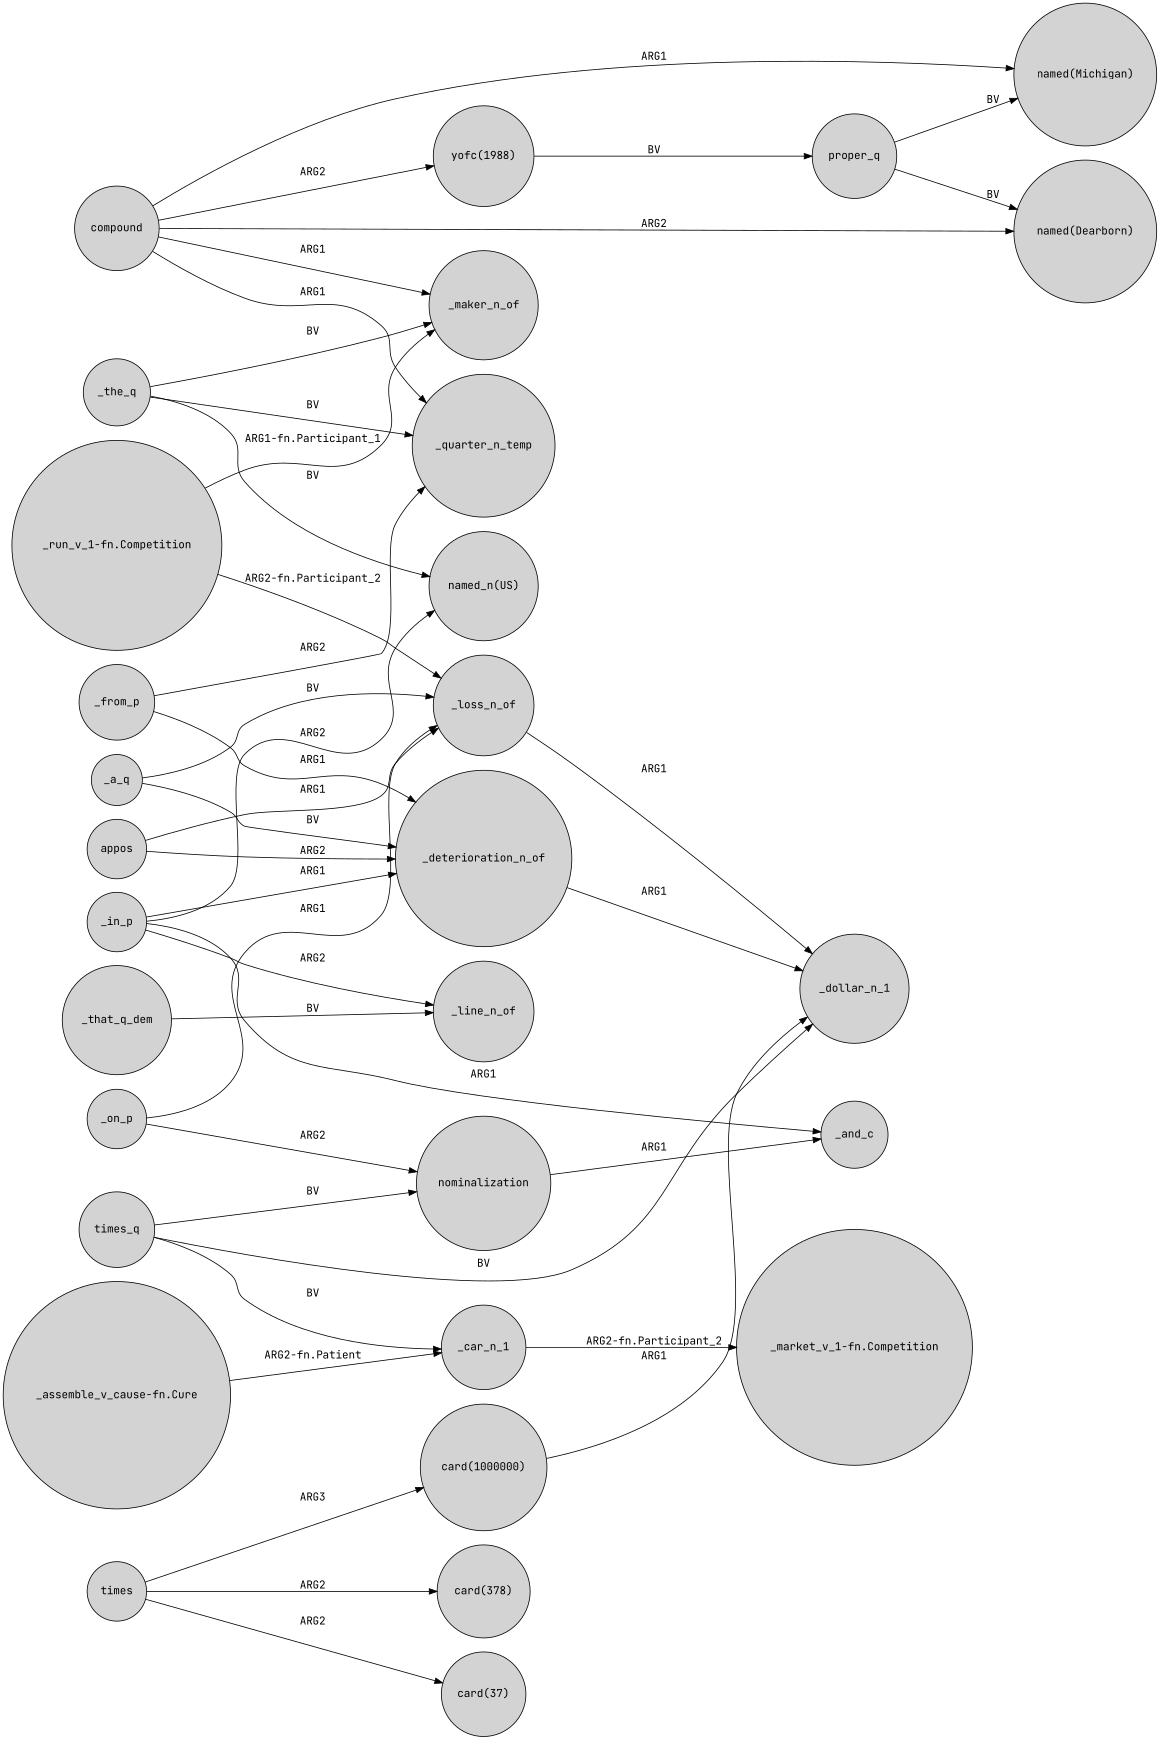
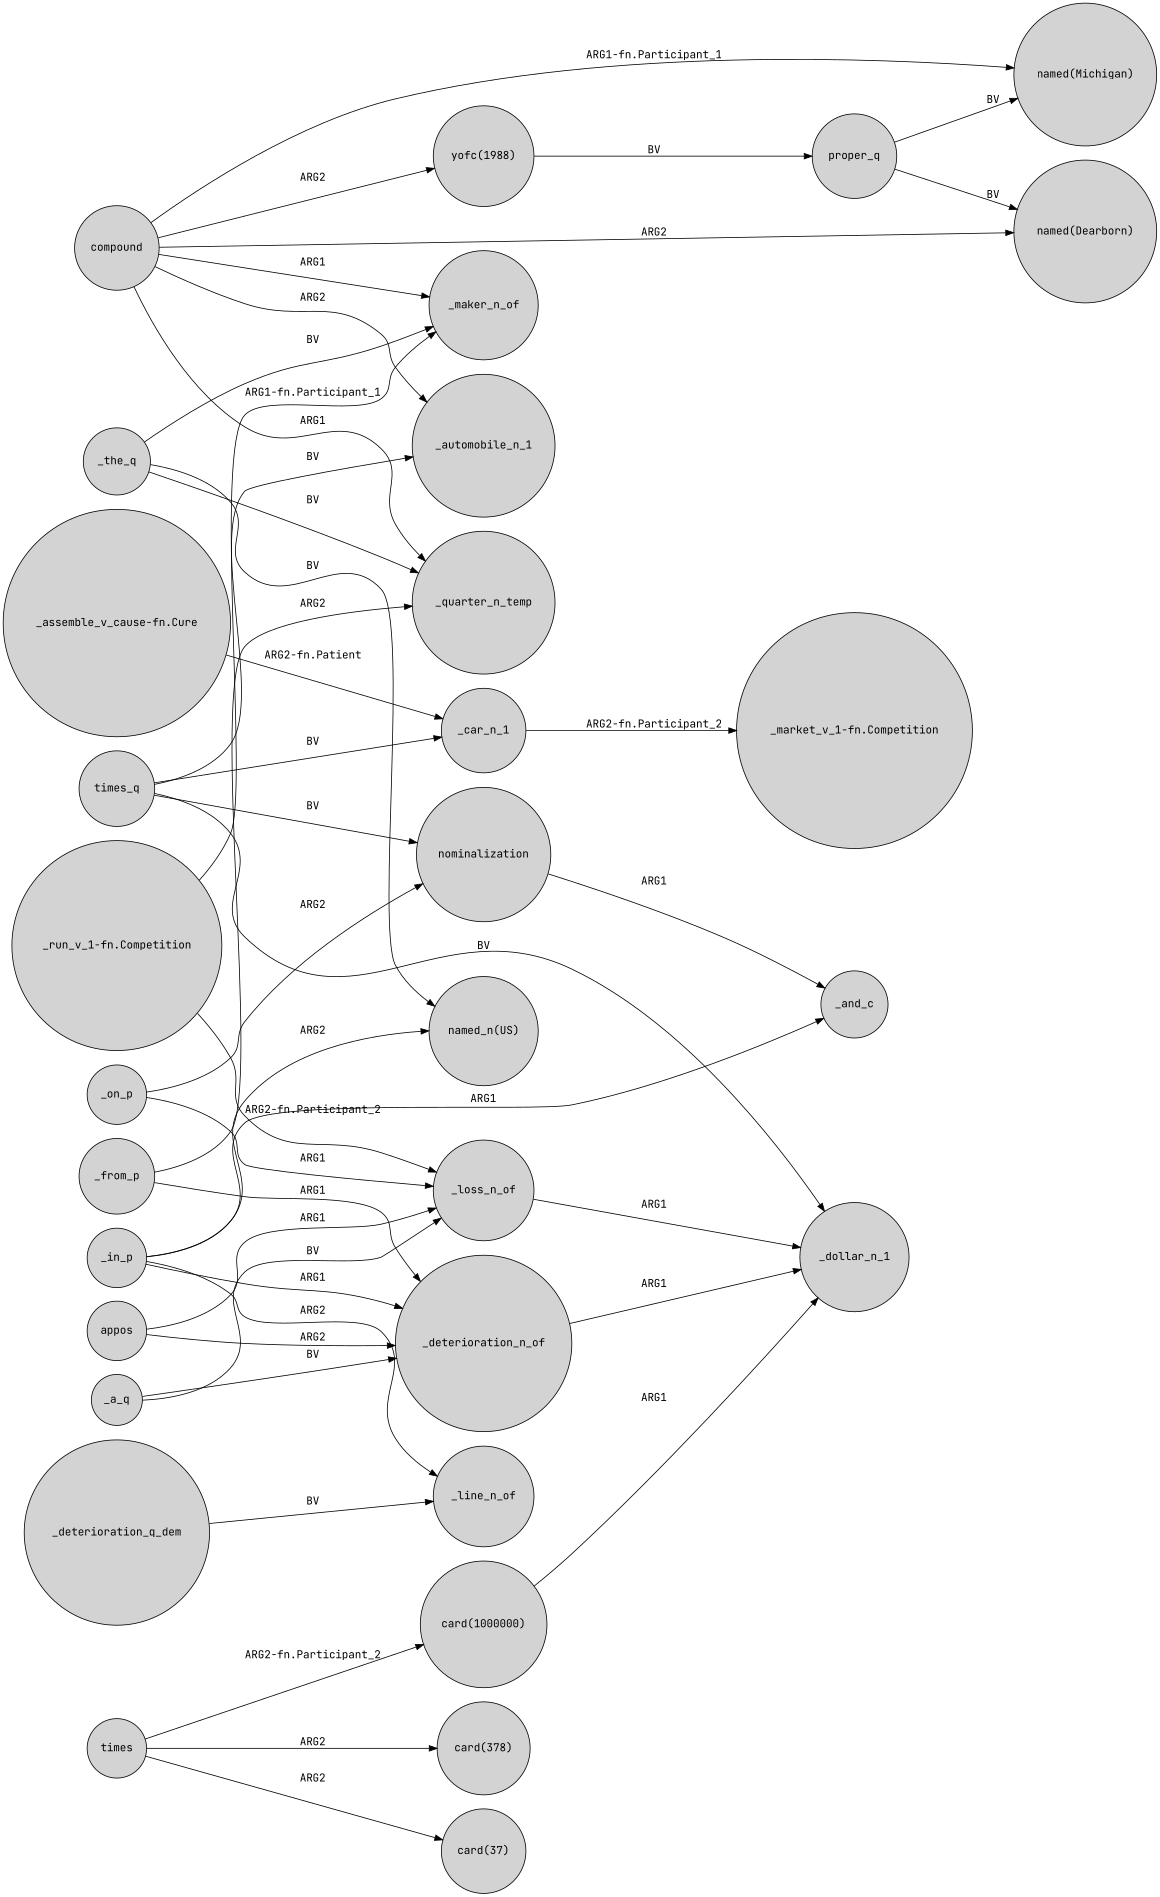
edge "compound" -> "named(Michigan)": label "ARG1" -> "ARG1-fn.Participant_1"
node "_automobile_n_1": added
node "_that_q_dem": label "_that_q_dem" -> "_deterioration_q_dem"
edge "times" -> "card(1000000)": label "ARG3" -> "ARG2-fn.Participant_2"
